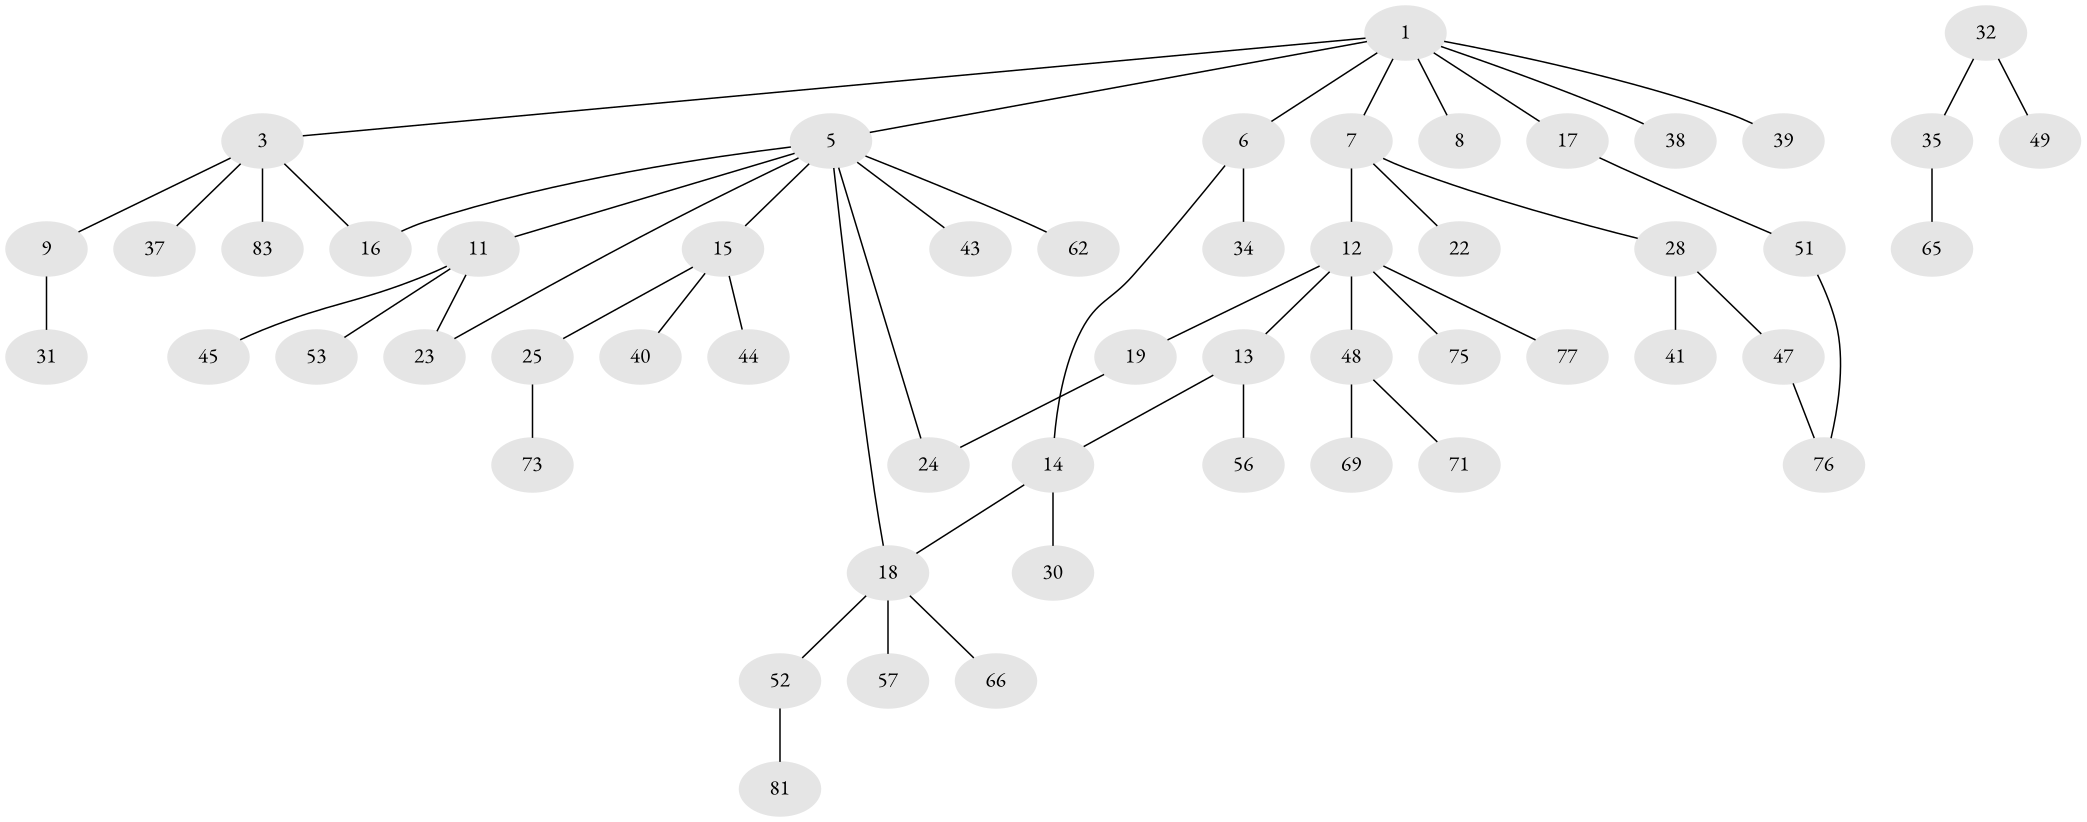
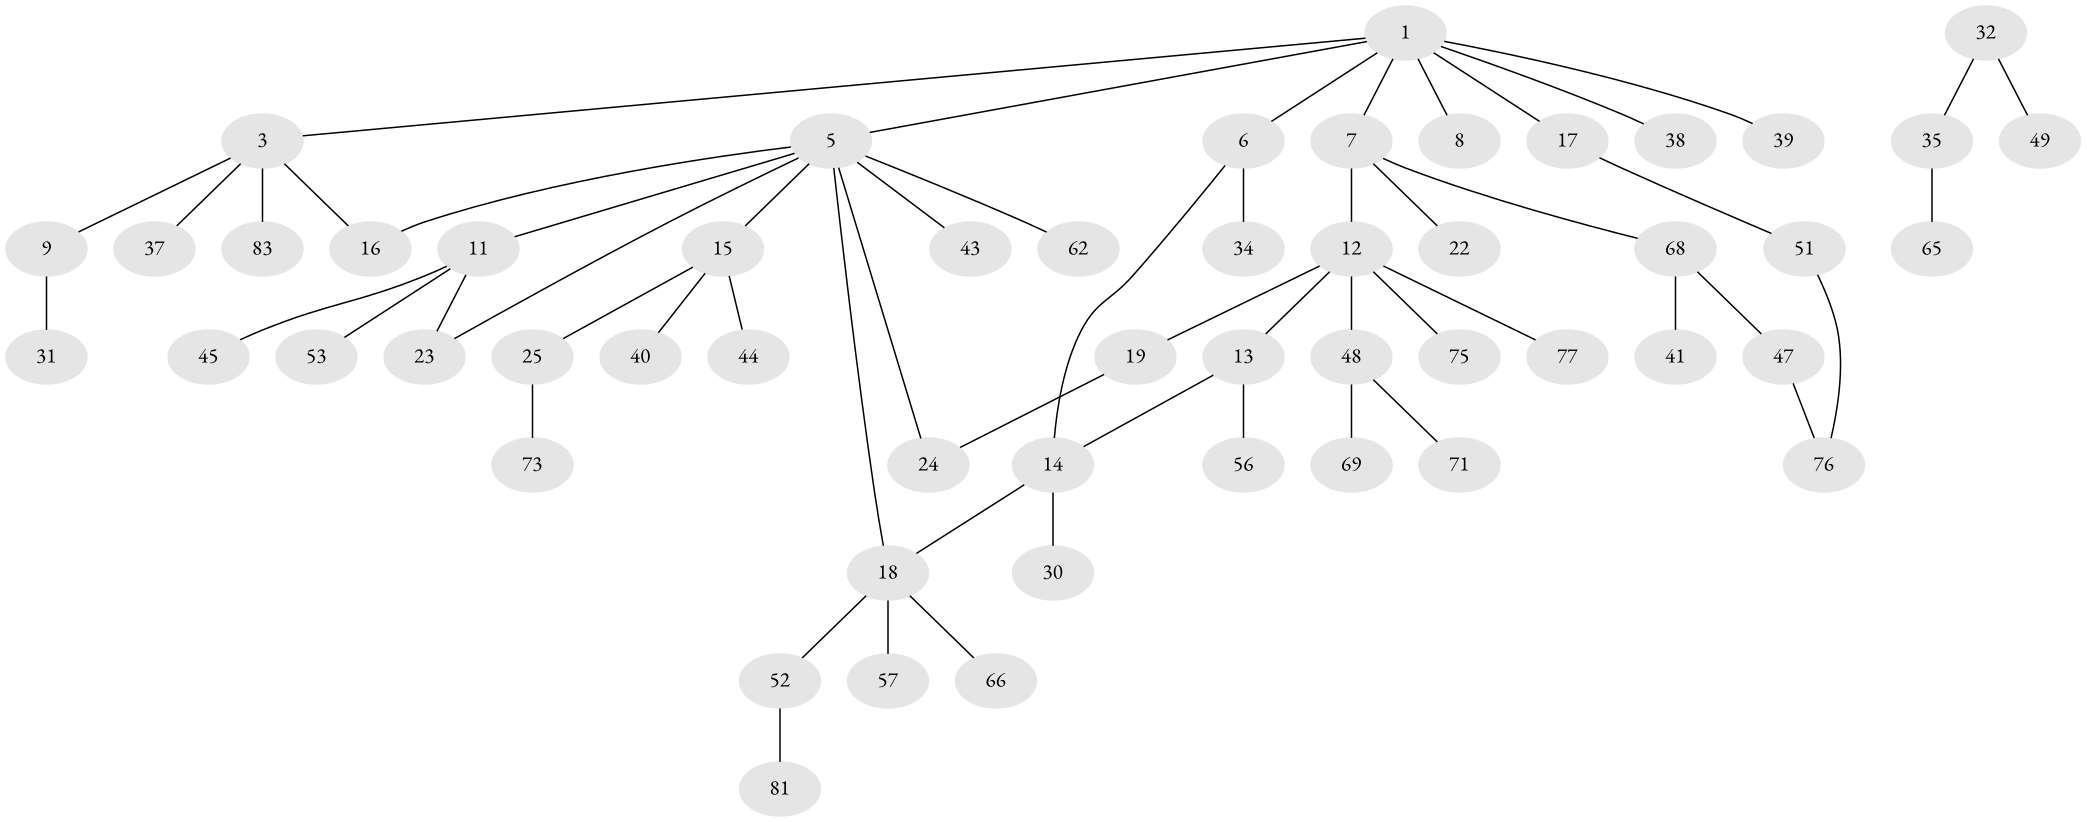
node "28": label "28" -> "68"
